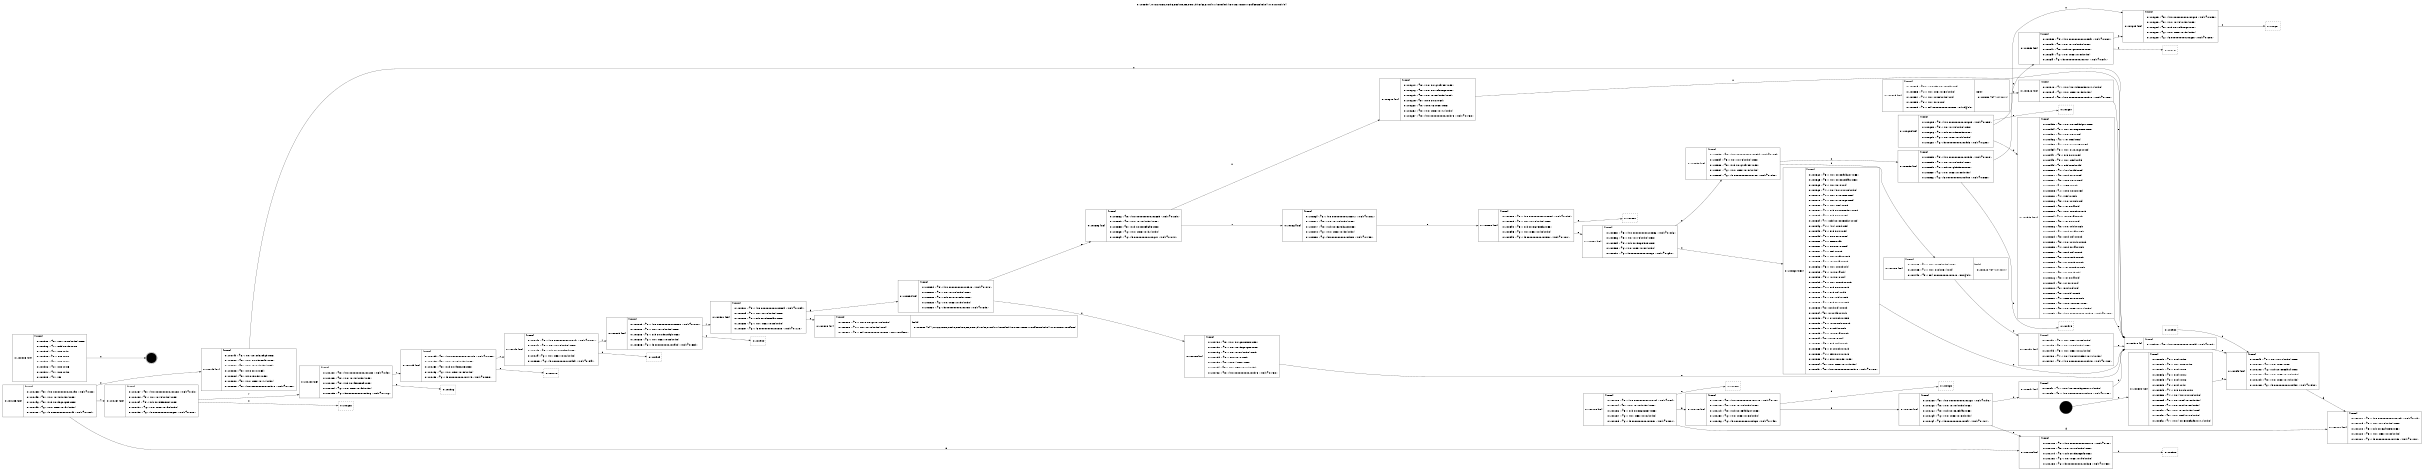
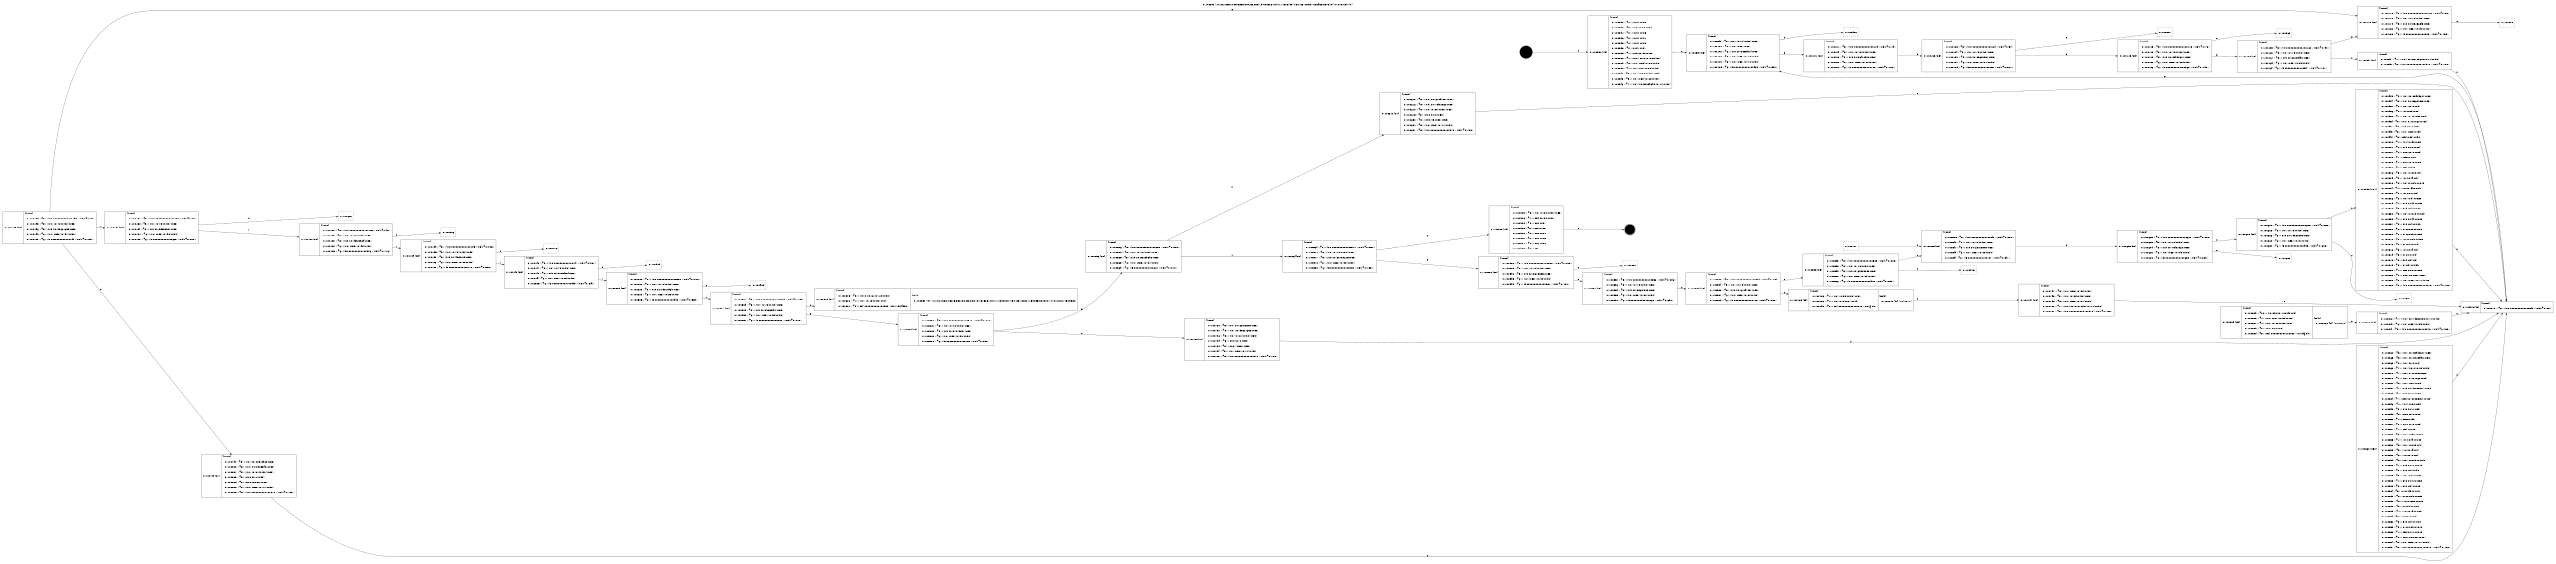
edge "0x40161e [25]" -> "0x401605 [25]": reversed
edge "0x4015ec [25]" -> "0x4017c7": reversed
edge "0x40156f [25]" -> "0x401b03 [19]": added, label "1"
edge "0x4015a1 [25]" -> "0x401a60 [151]": removed, label "1"
edge "0x401981" -> "0x4013fd [23]": reversed
edge "0x40142a [25]" -> "0x401414 [22]": reversed
